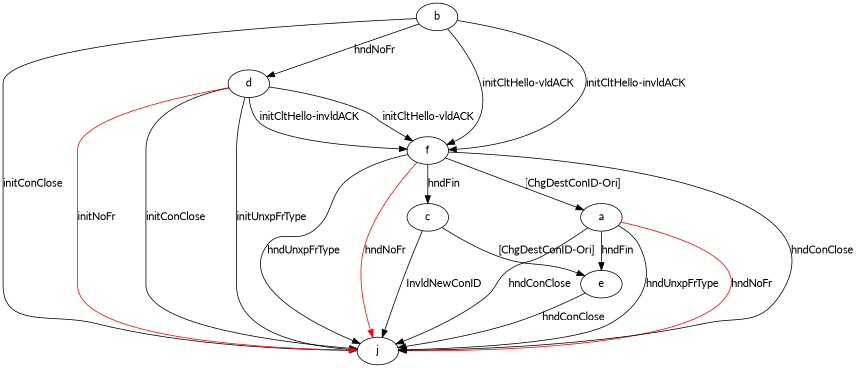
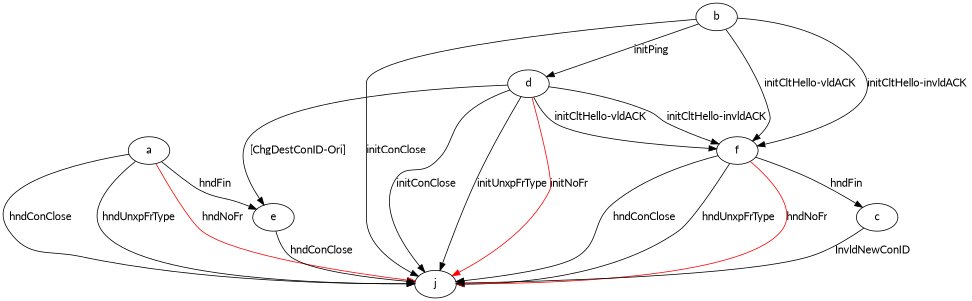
edge "b" -> "d": label "hndNoFr " -> "initPing "
edge "f" -> "a": removed, label "[ChgDestConID-Ori]"
edge "c" -> "e": now "d" -> "e"
